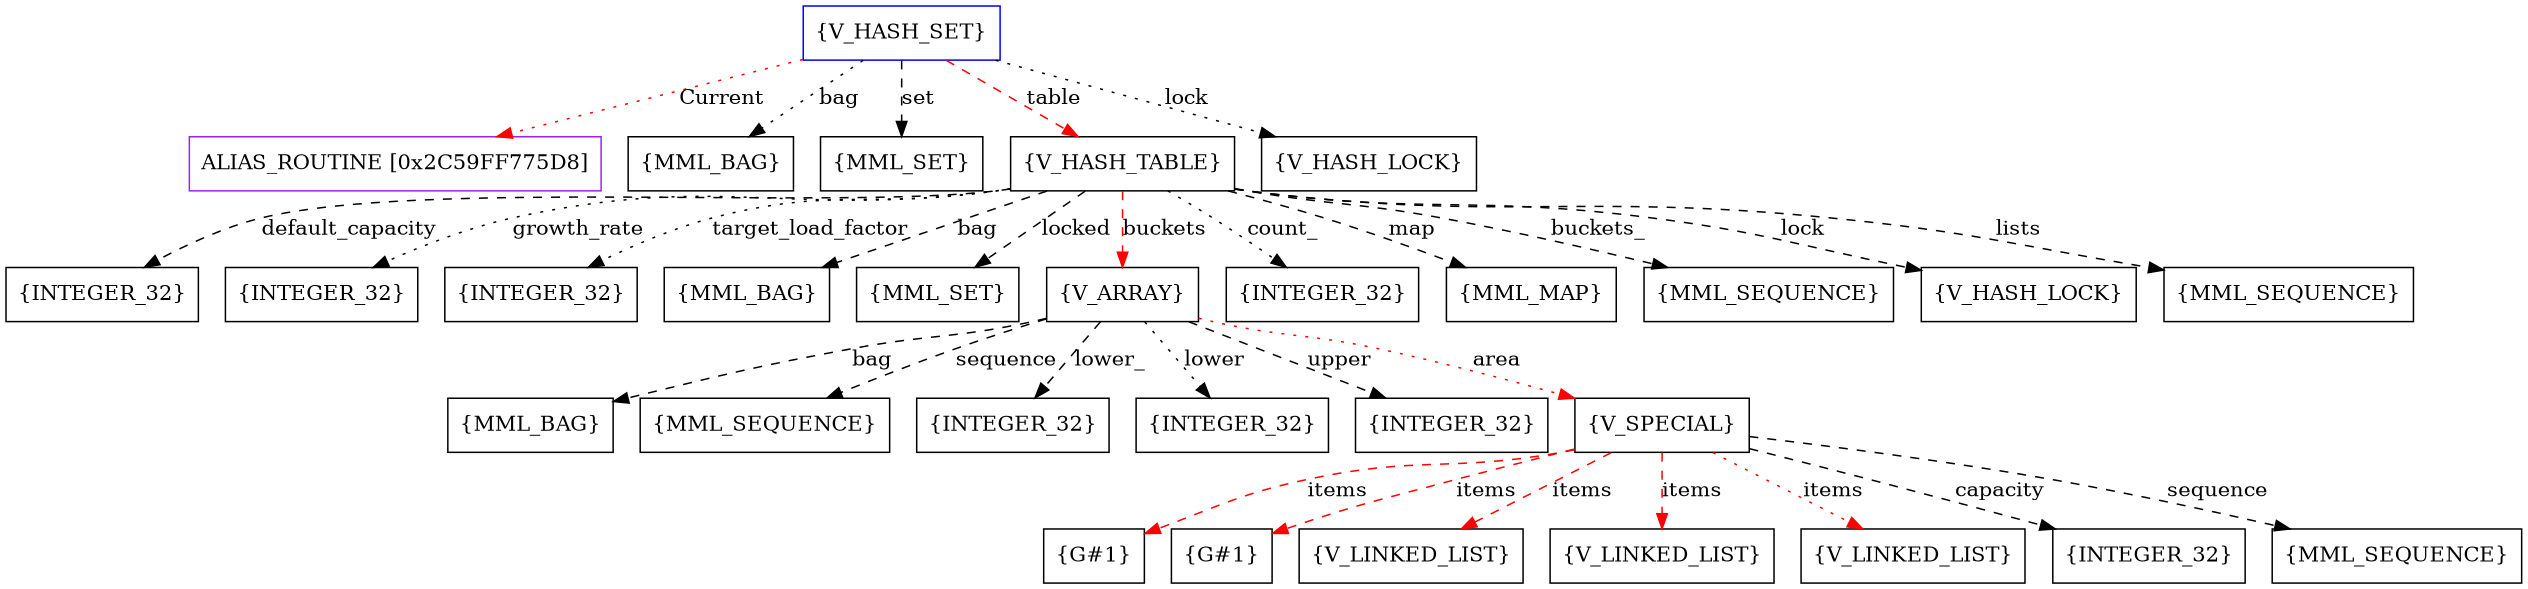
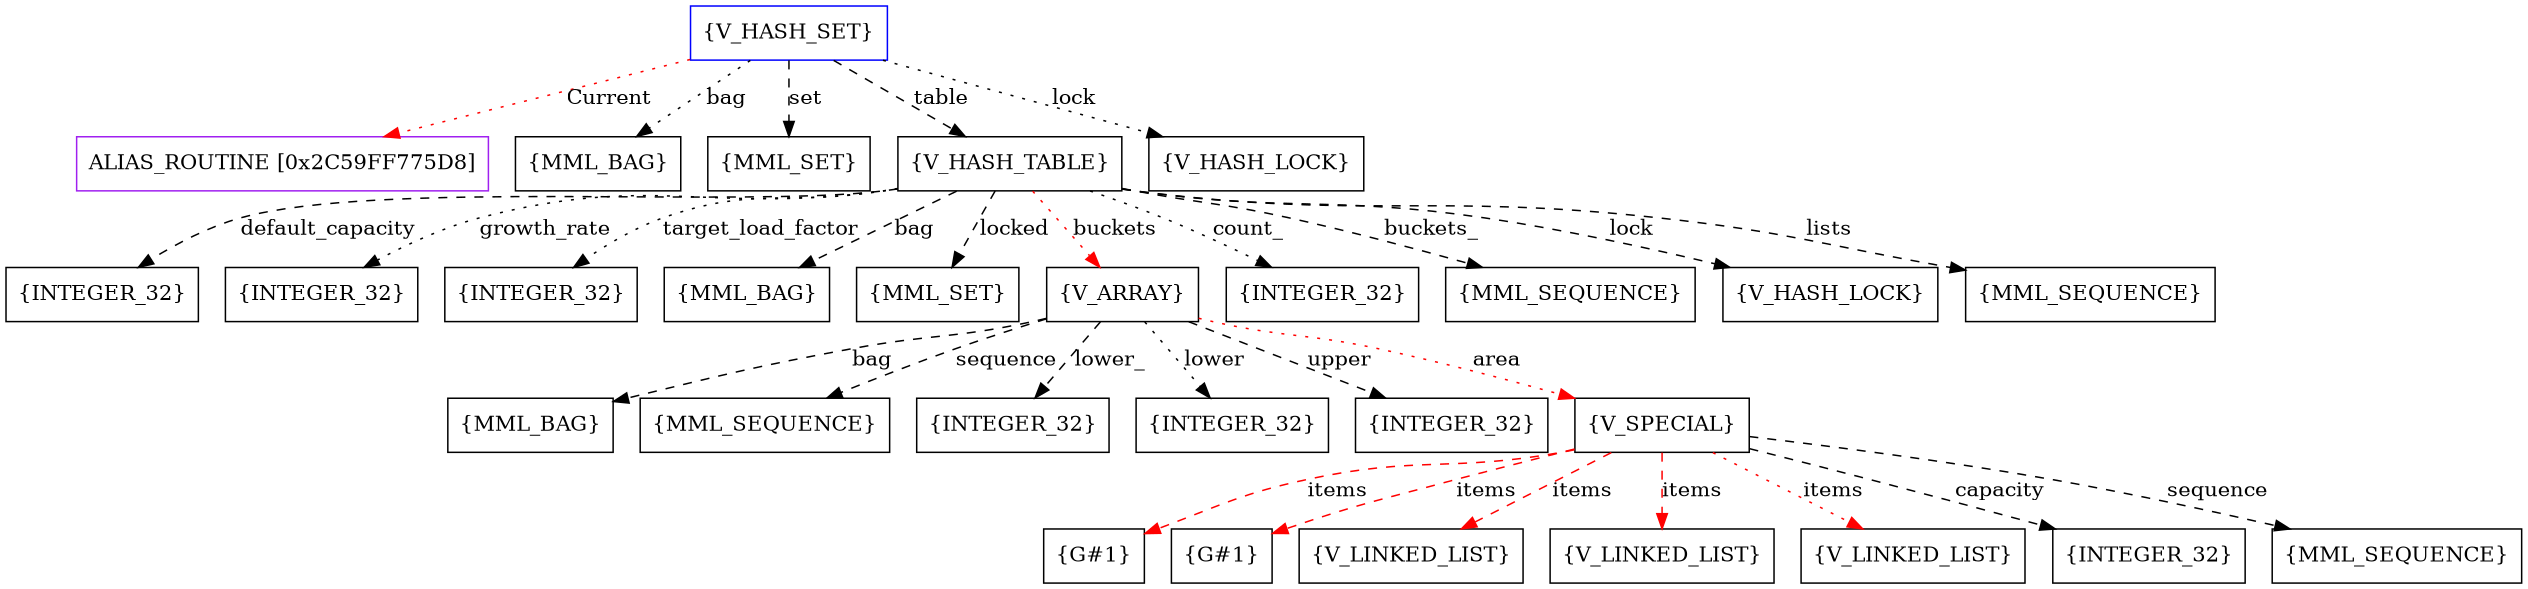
edge "{V_HASH_SET}" -> "{V_HASH_TABLE}": color red -> black
edge "{V_HASH_TABLE}" -> "{V_ARRAY}": style dashed -> dotted
node "{MML_MAP}": removed
